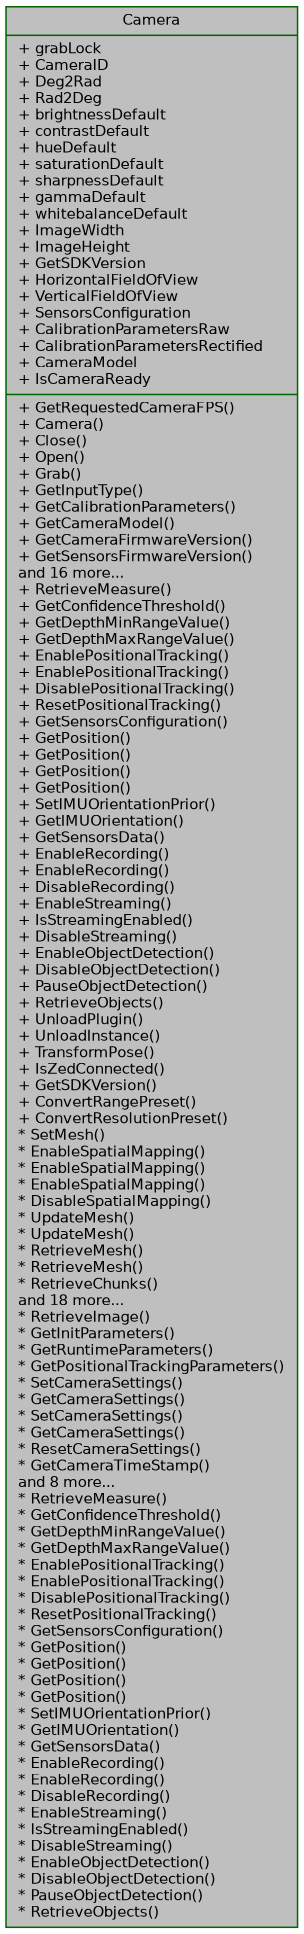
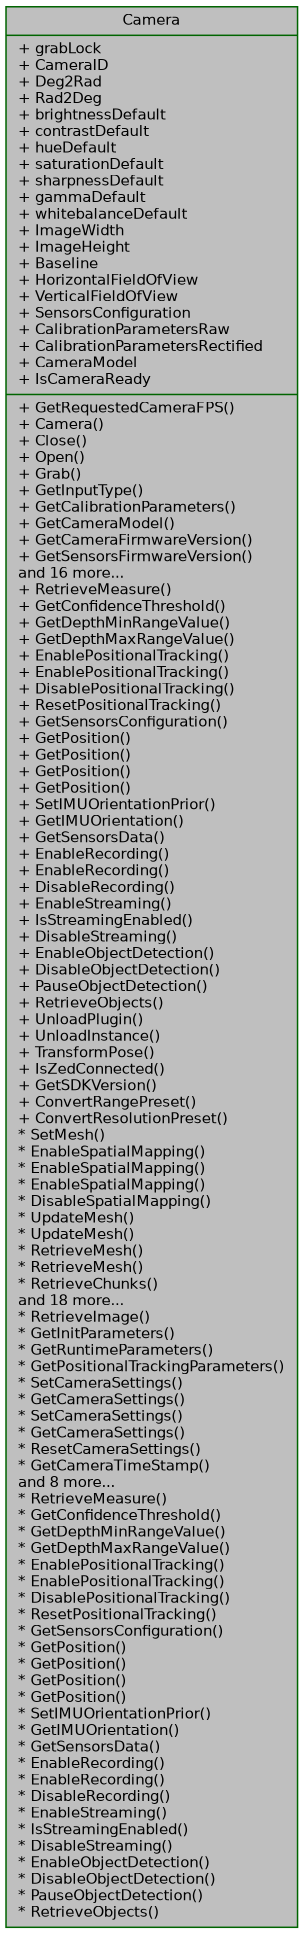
node "Camera": text "+ GetSDKVersion" -> "+ Baseline"
